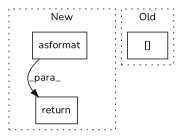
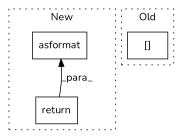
edge "asformat" -> "return": reversed
